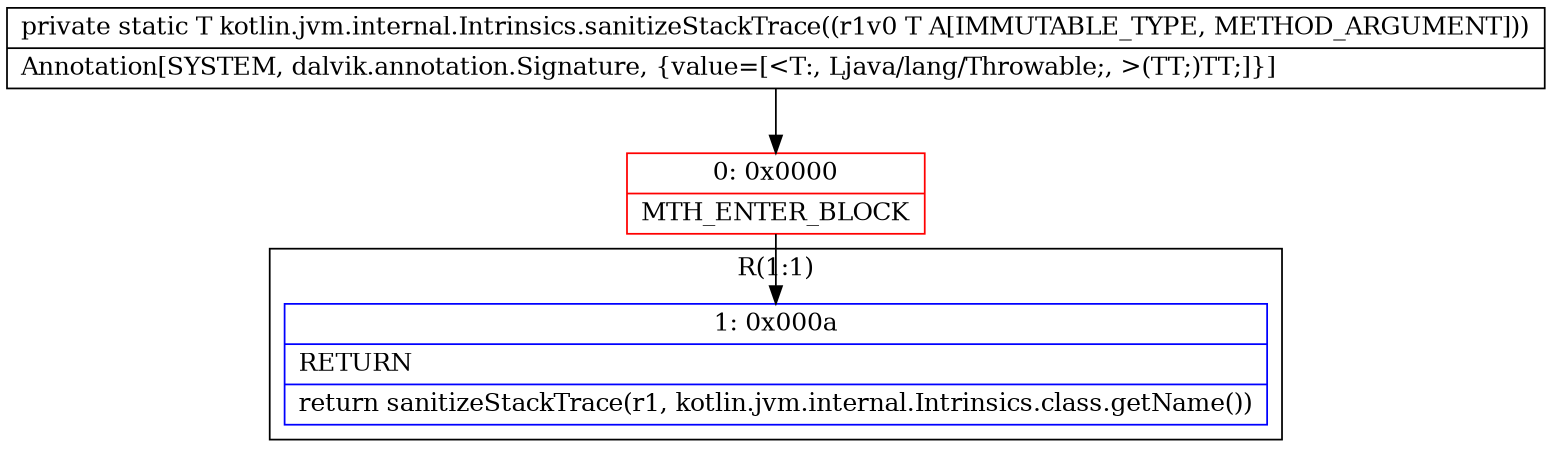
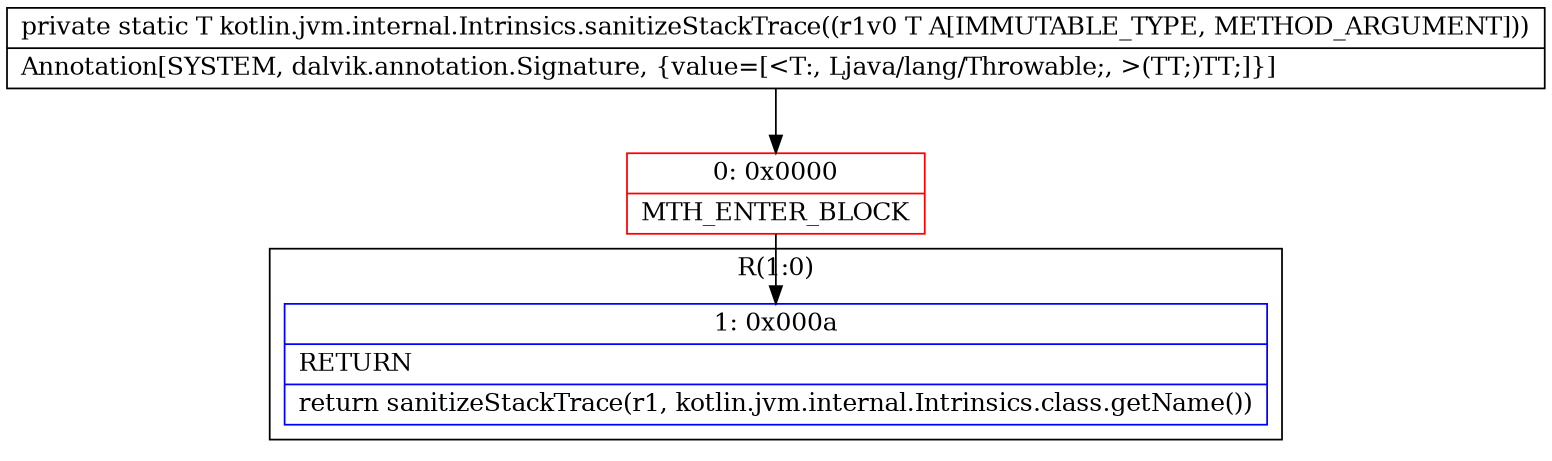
cluster "R(1:1)": label "R(1:1)" -> "R(1:0)"
